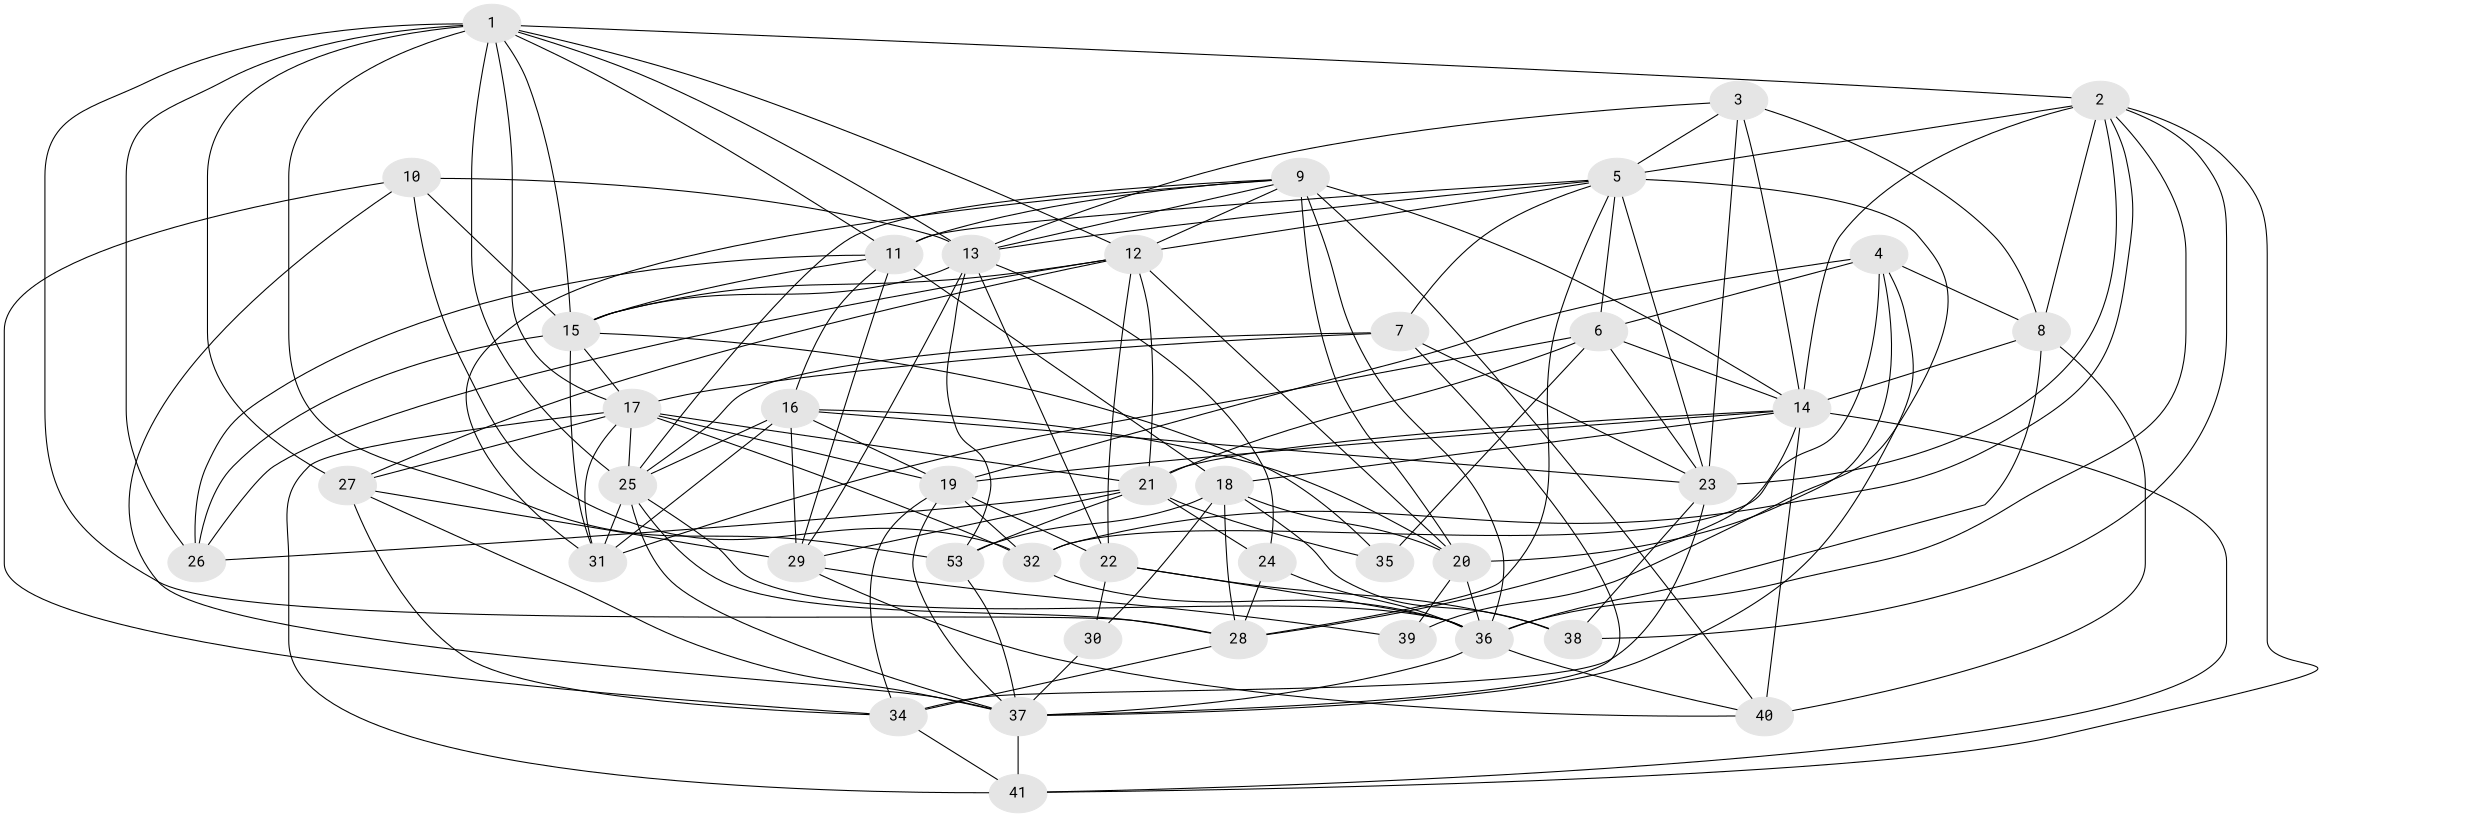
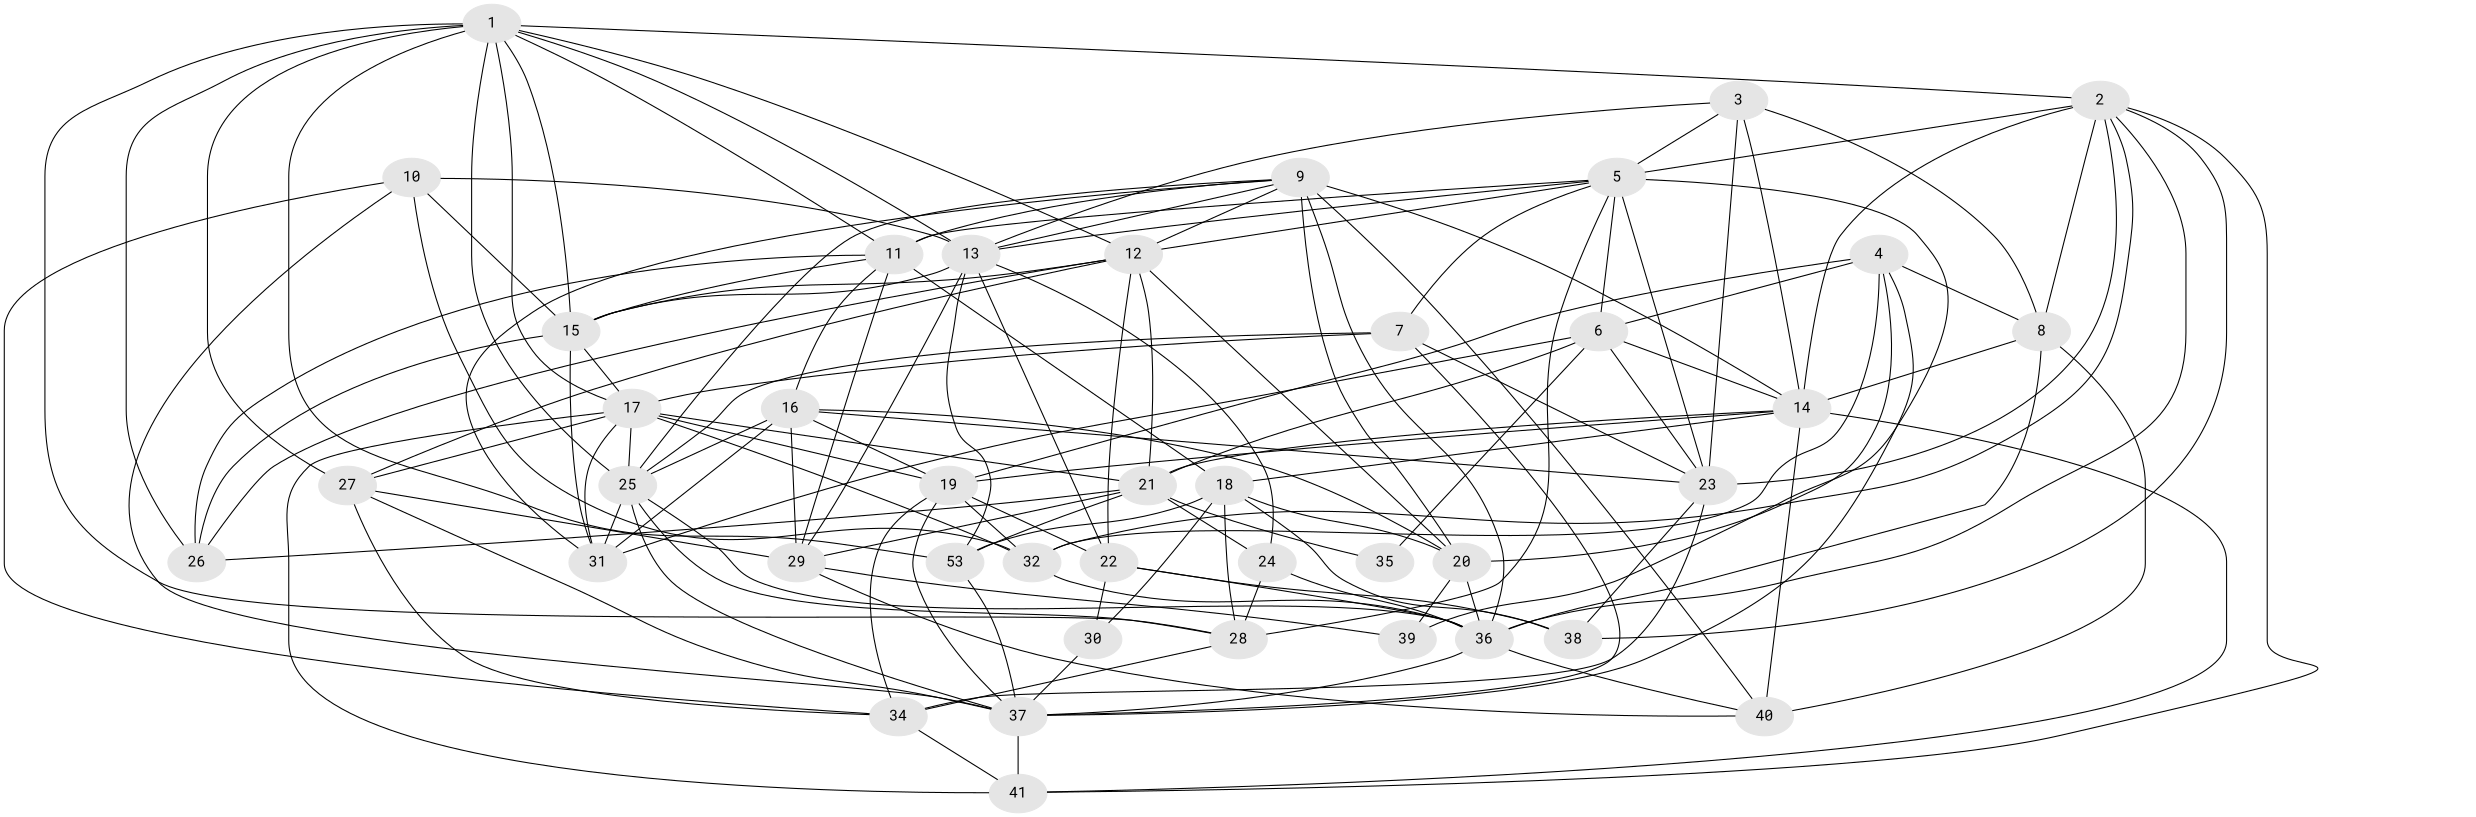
edge "15" -- "35": removed
edge "14" -- "28": removed
